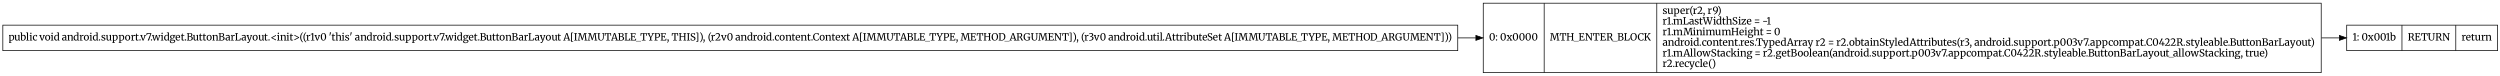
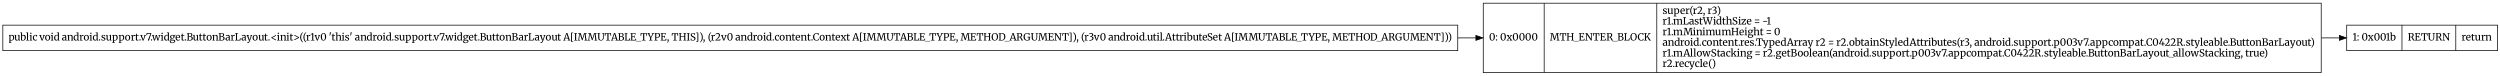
node "0: 0x0000": text "super(r2, r9)" -> "super(r2, r3)"
